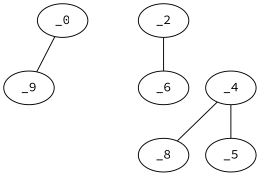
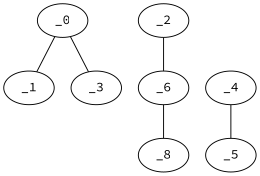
node "_9": label "_9" -> "_1"
node "_3": added
edge "_4" -- "_8": now "_6" -- "_8"
